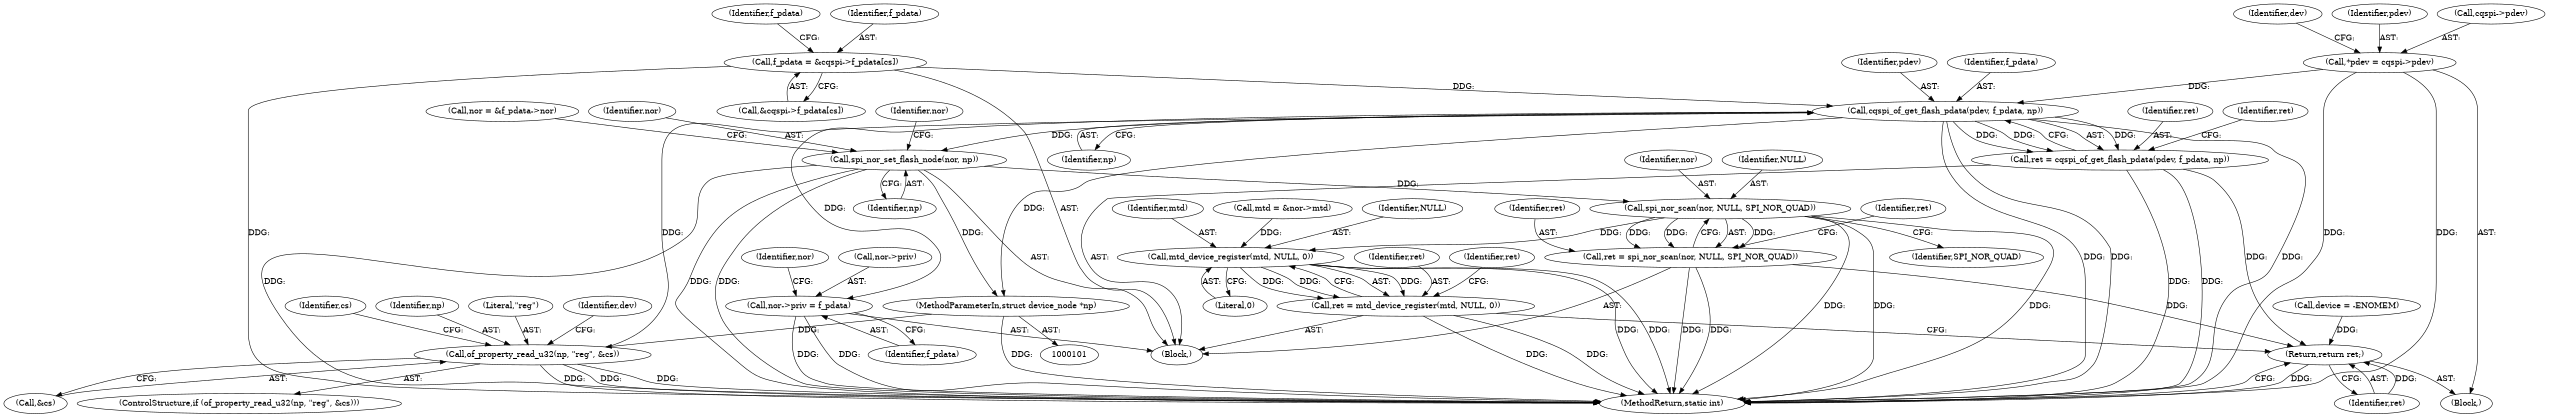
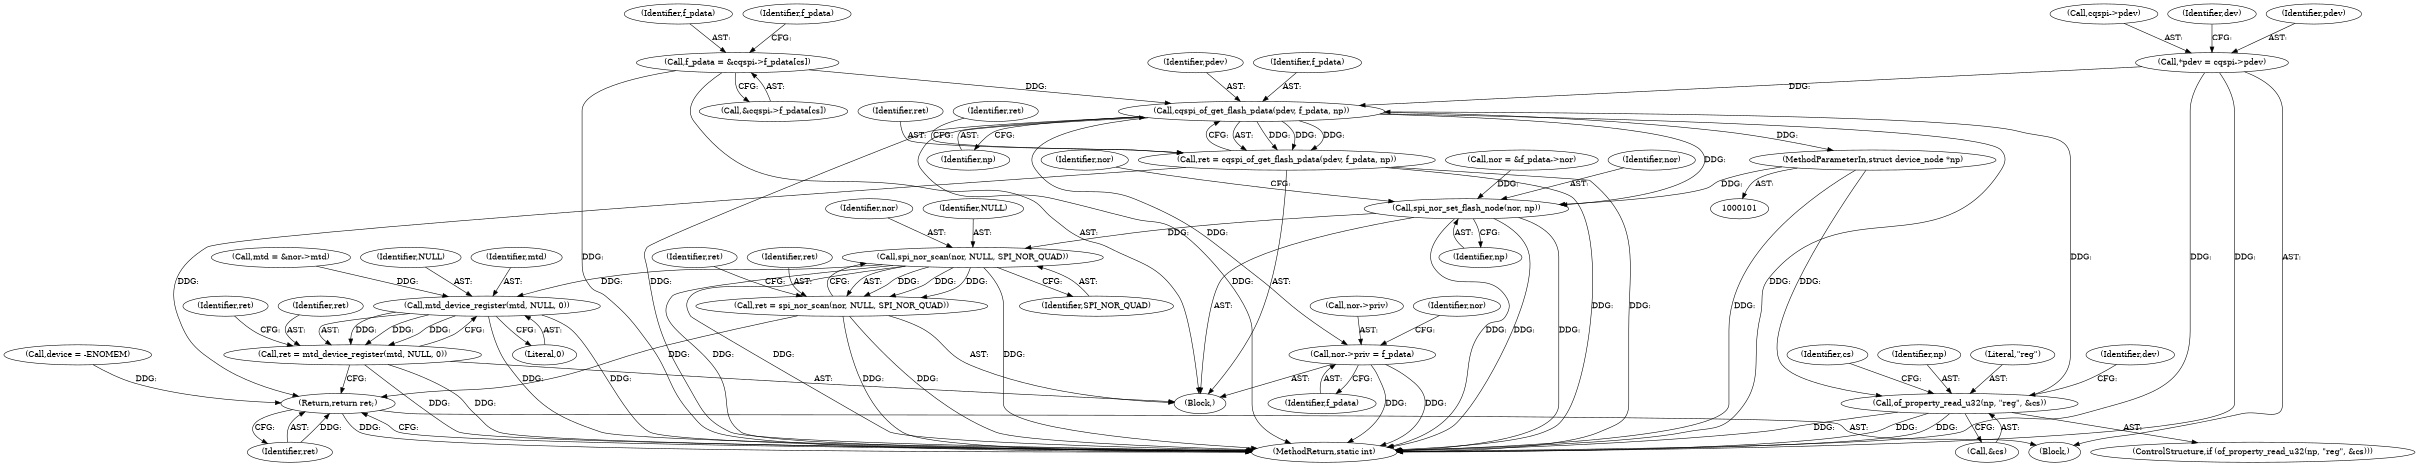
edge "(Call,nor = &f_pdata->nor)" -> "(Call,spi_nor_set_flash_node(nor, np))": label "CFG: " -> "DDG: "
edge "(Call,spi_nor_set_flash_node(nor, np))" -> "(MethodParameterIn,struct device_node *np)": reversed
edge "(Identifier,SPI_NOR_QUAD)" -> "(Call,spi_nor_scan(nor, NULL, SPI_NOR_QUAD))": added, label "AST:"
